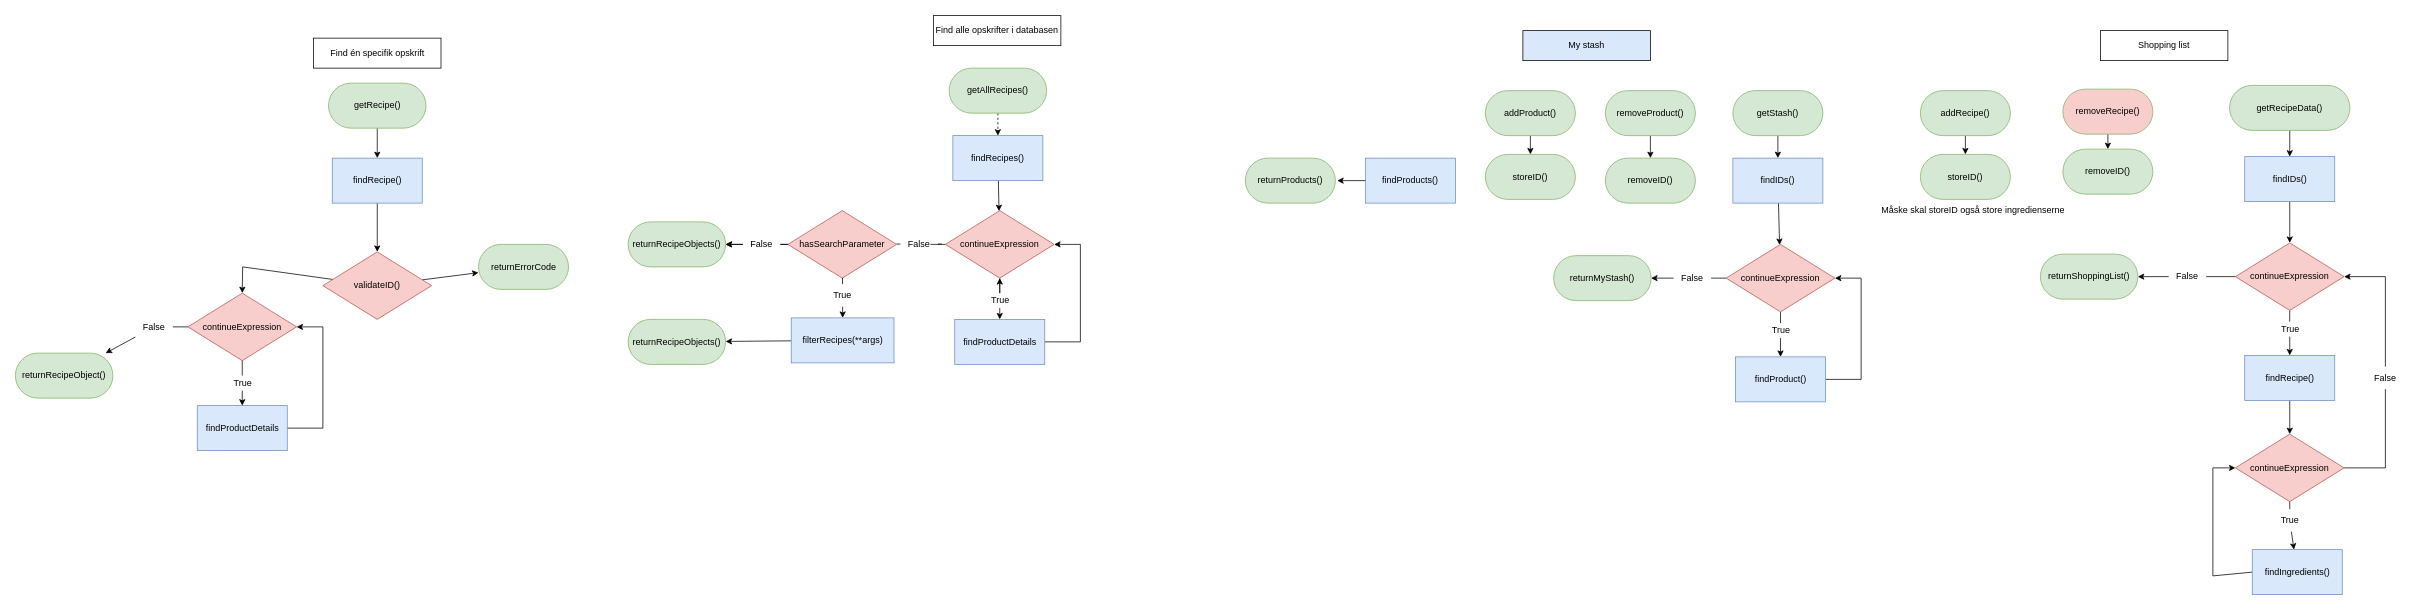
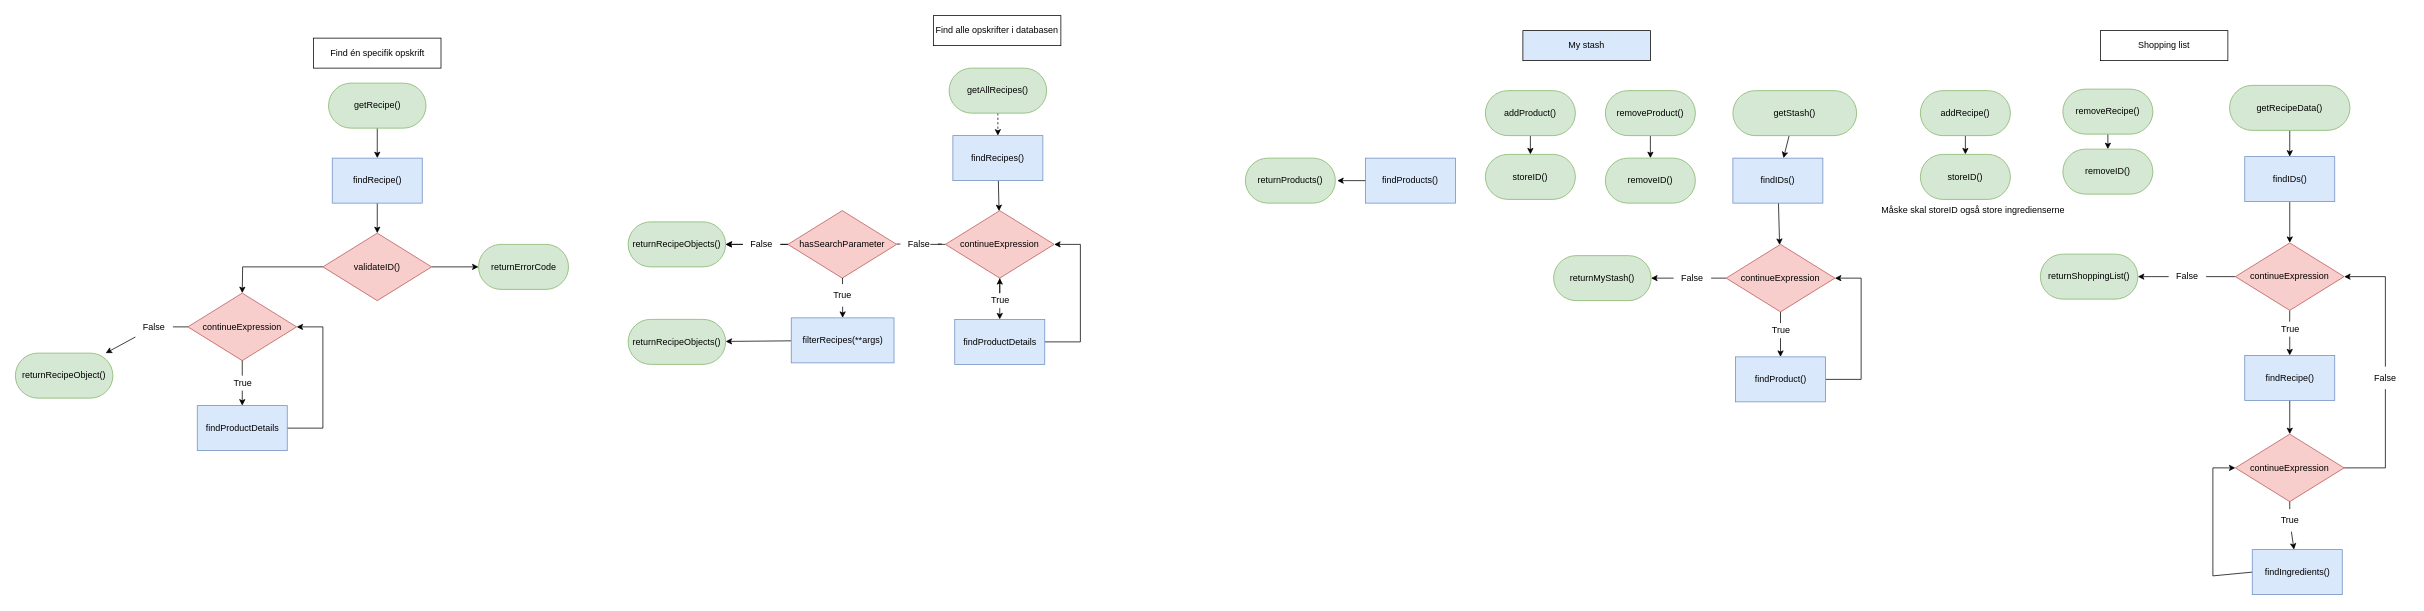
node "removeRecipe()": fillcolor #f8cecc -> #d5e8d4
node "getStash()": size 90x45 -> 124x45
node "validateID()": moved (377, 285) -> (377, 267)
